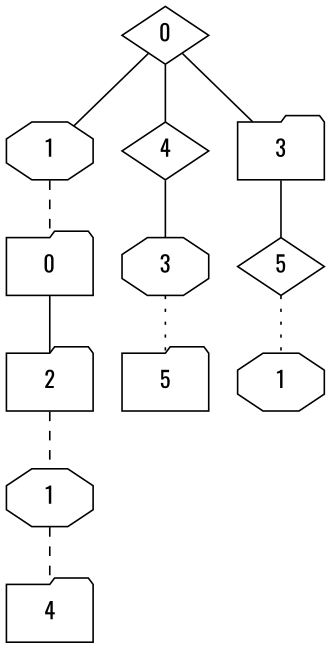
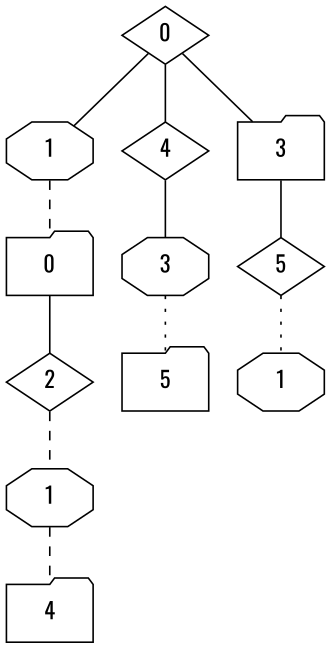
node "2": shape folder -> diamond
